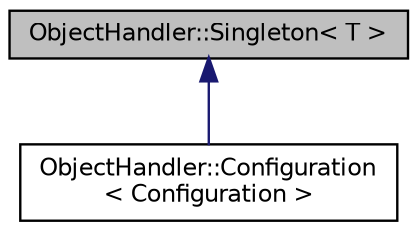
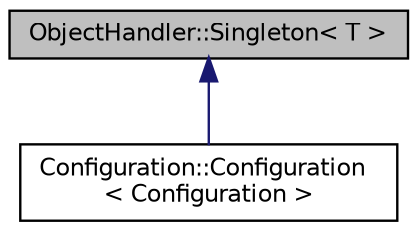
node "ObjectHandler::Configuration < Configuration >": label "ObjectHandler::Configuration < Configuration >" -> "Configuration::Configuration < Configuration >"
